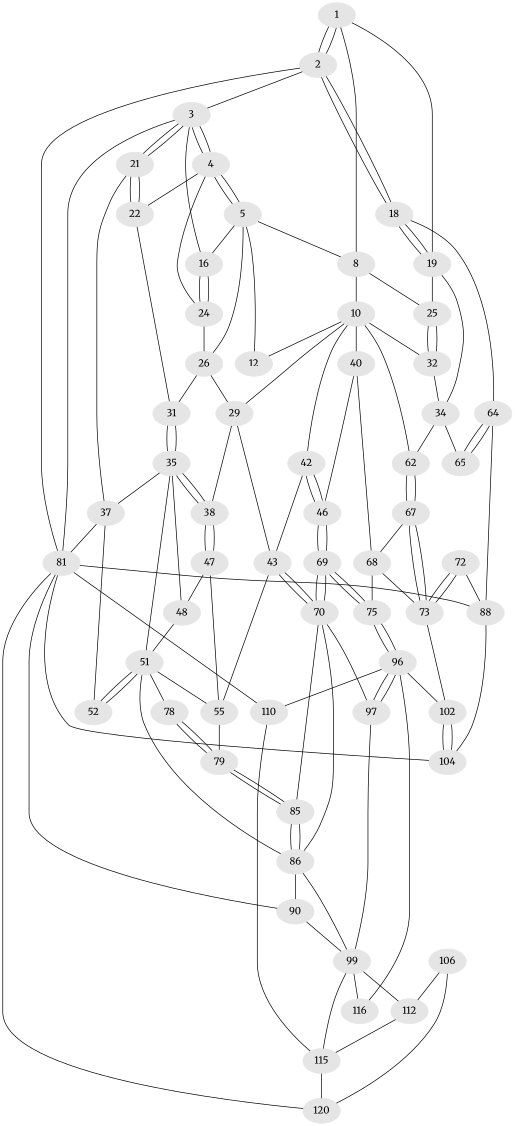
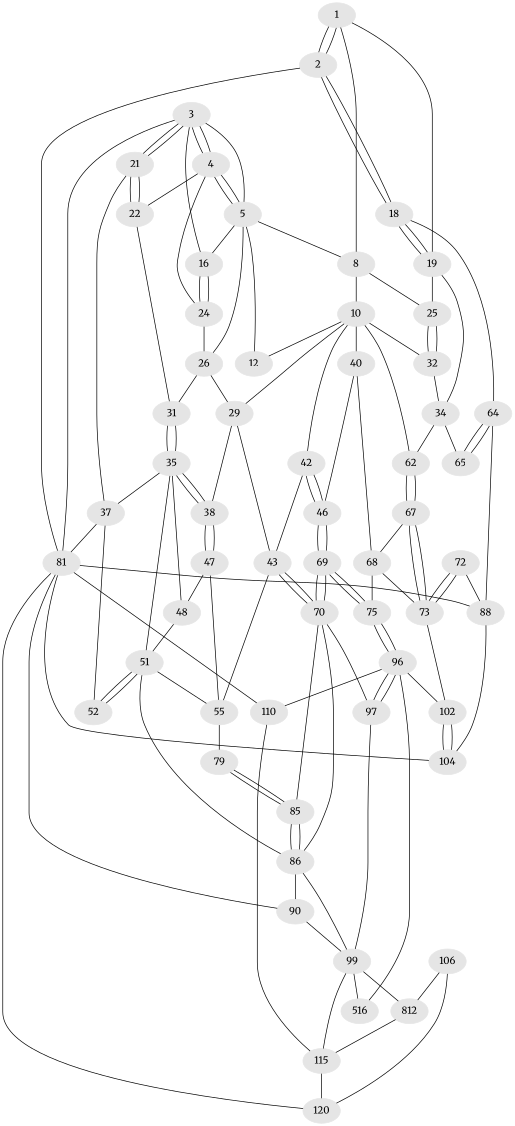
edge "2" -- "3": now "5" -- "3"
node "78": removed
node "116": label "116" -> "516"
node "112": label "112" -> "812"
